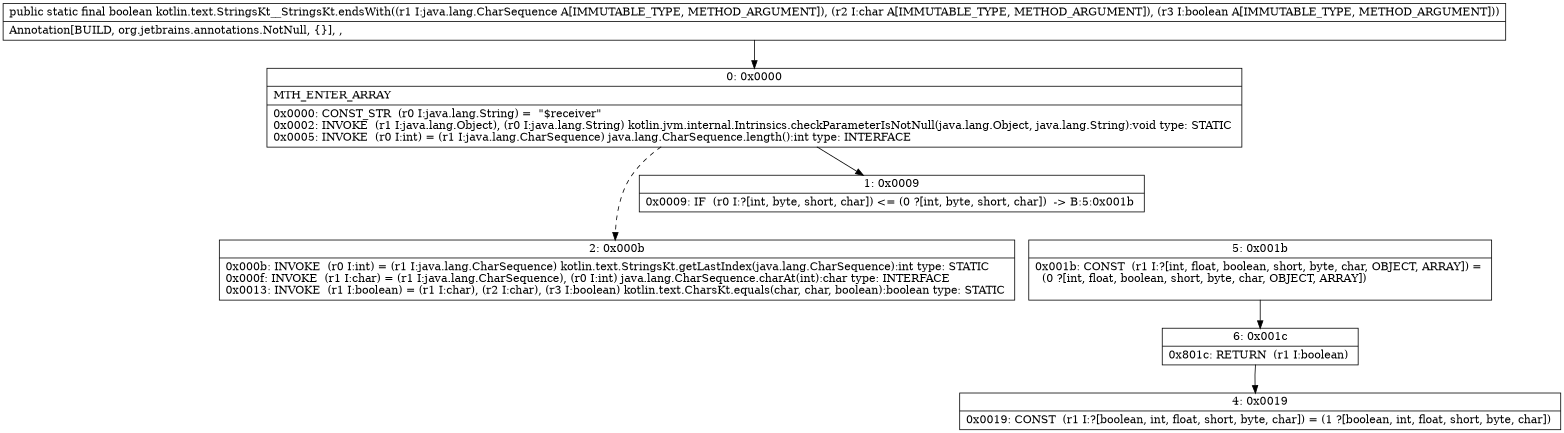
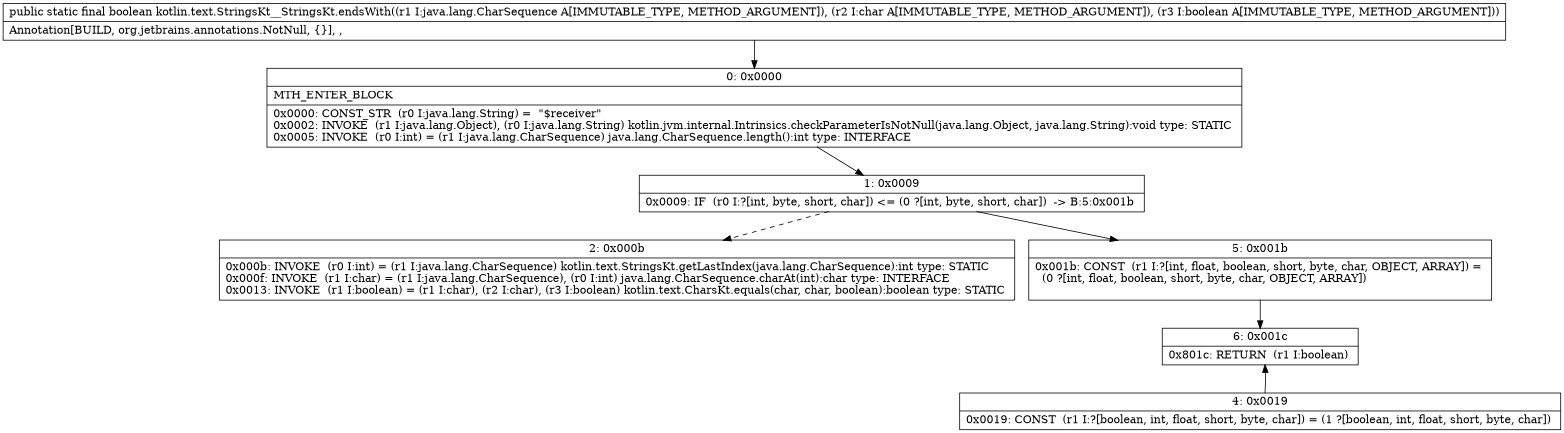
node "0: 0x0000": text "MTH_ENTER_ARRAY" -> "MTH_ENTER_BLOCK"
edge "0: 0x0000" -> "2: 0x000b": now "1: 0x0009" -> "2: 0x000b"
edge "1: 0x0009" -> "5: 0x001b": added
edge "6: 0x001c" -> "4: 0x0019": reversed
